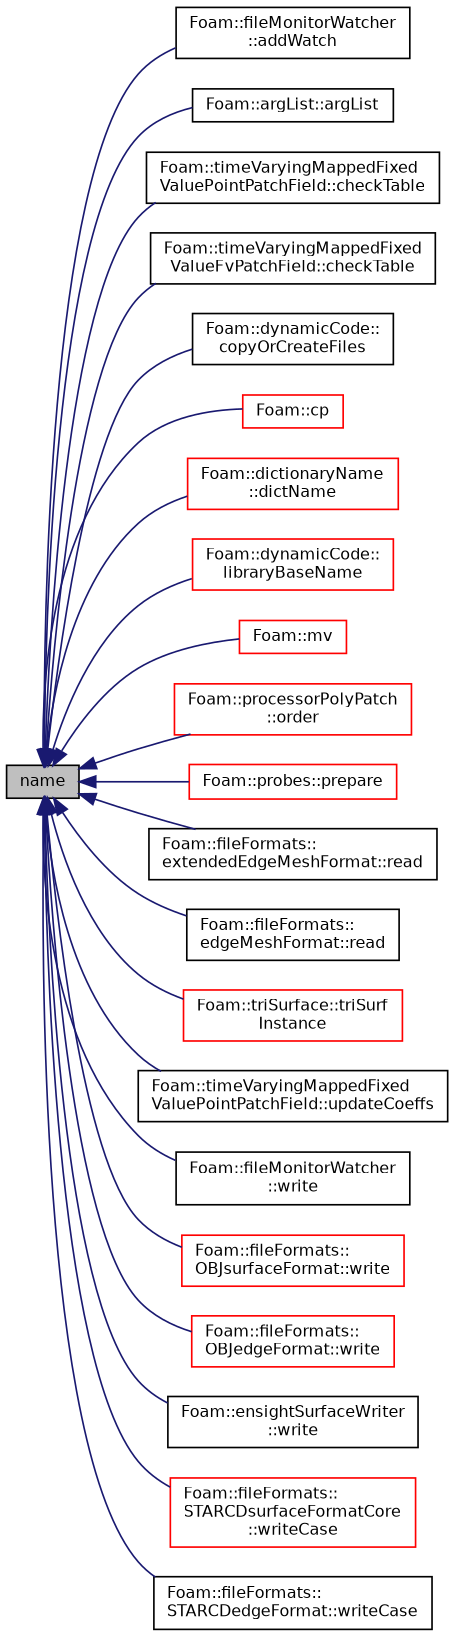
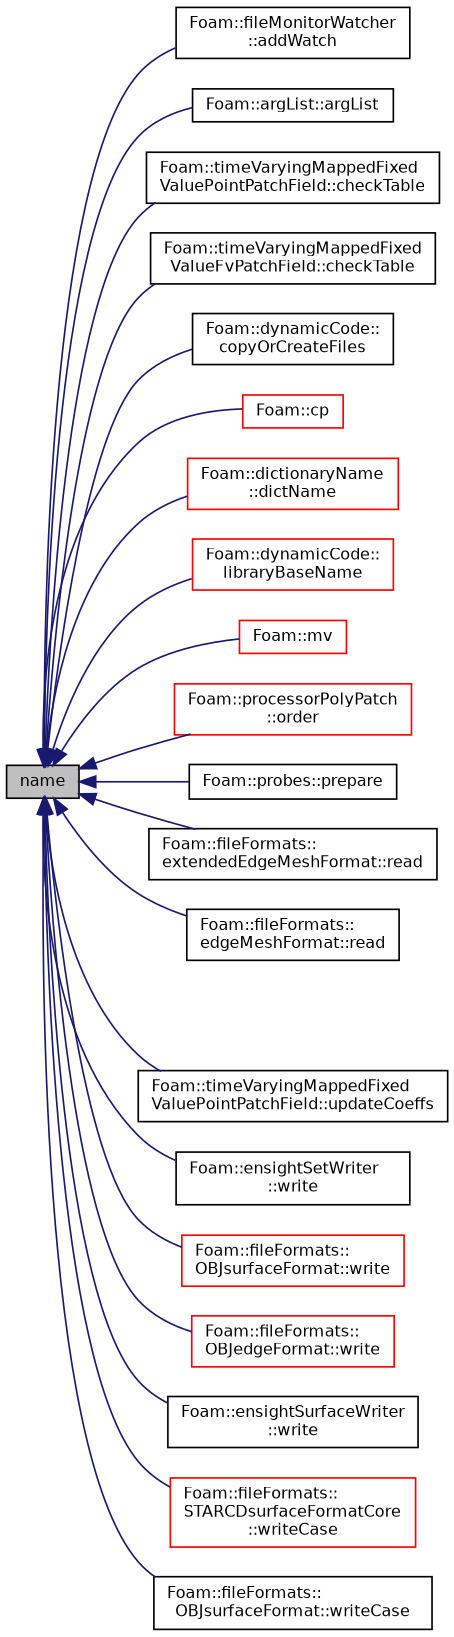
node "Foam::probes::prepare": color red -> black
node "Foam::triSurface::triSurf Instance": removed
node "Foam::fileMonitorWatcher ::write": label "Foam::fileMonitorWatcher ::write" -> "Foam::ensightSetWriter ::write"
node "Foam::fileFormats:: STARCDedgeFormat::writeCase": label "Foam::fileFormats:: STARCDedgeFormat::writeCase" -> "Foam::fileFormats:: OBJsurfaceFormat::writeCase"
